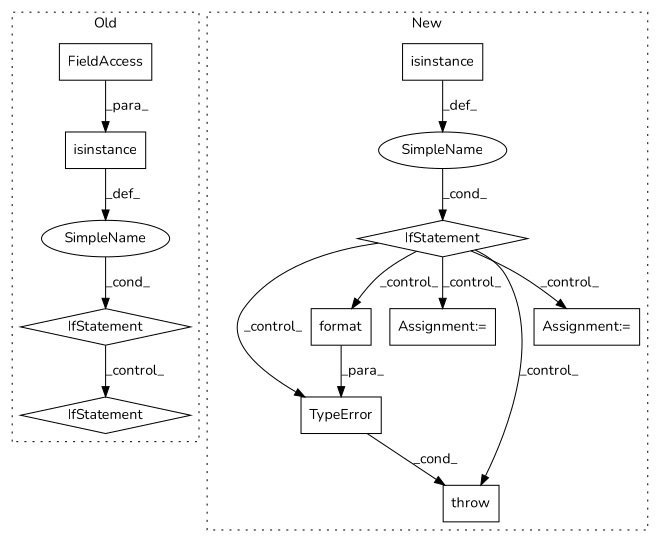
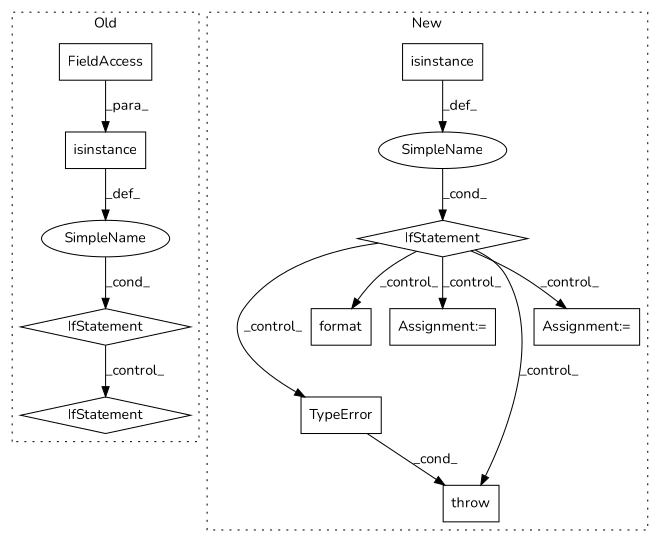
edge "format" -> "TypeError": removed, label "_para_"
